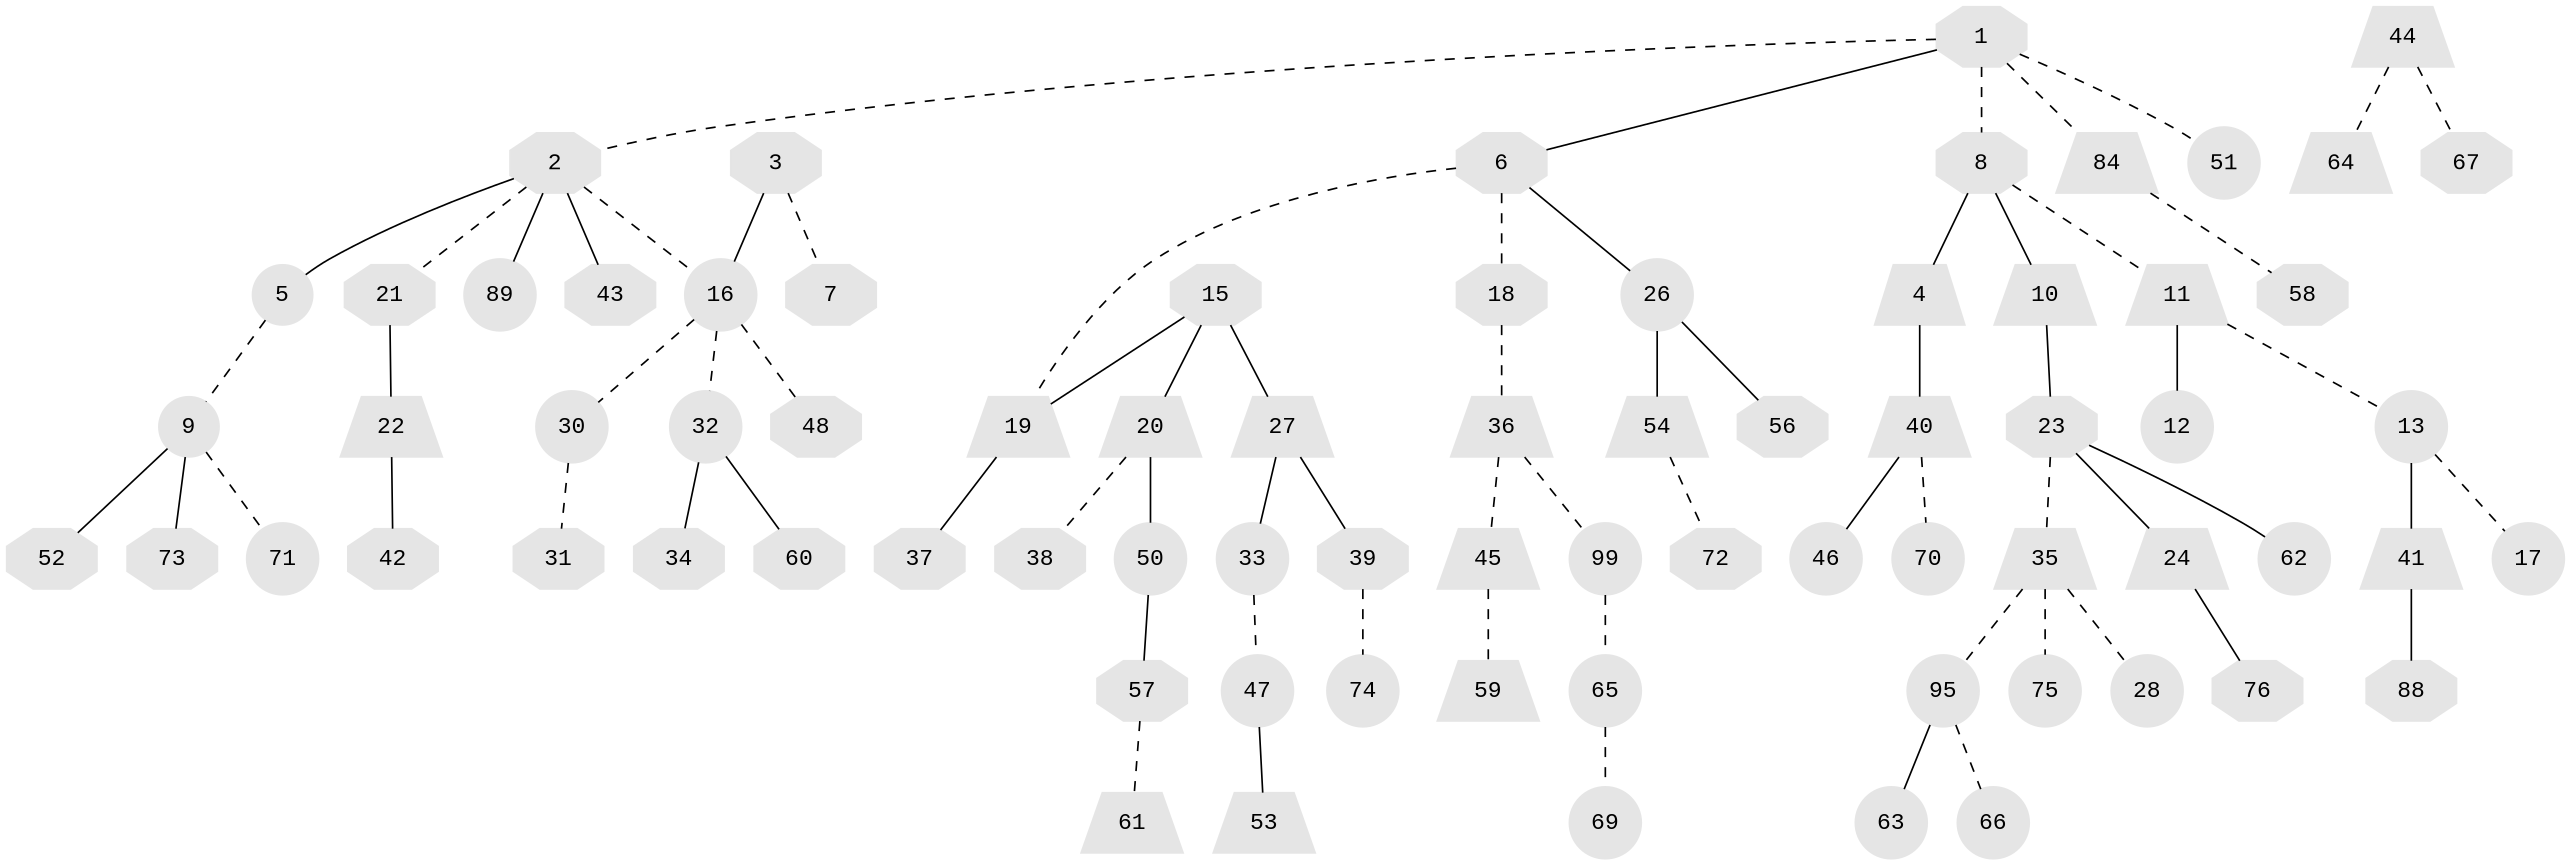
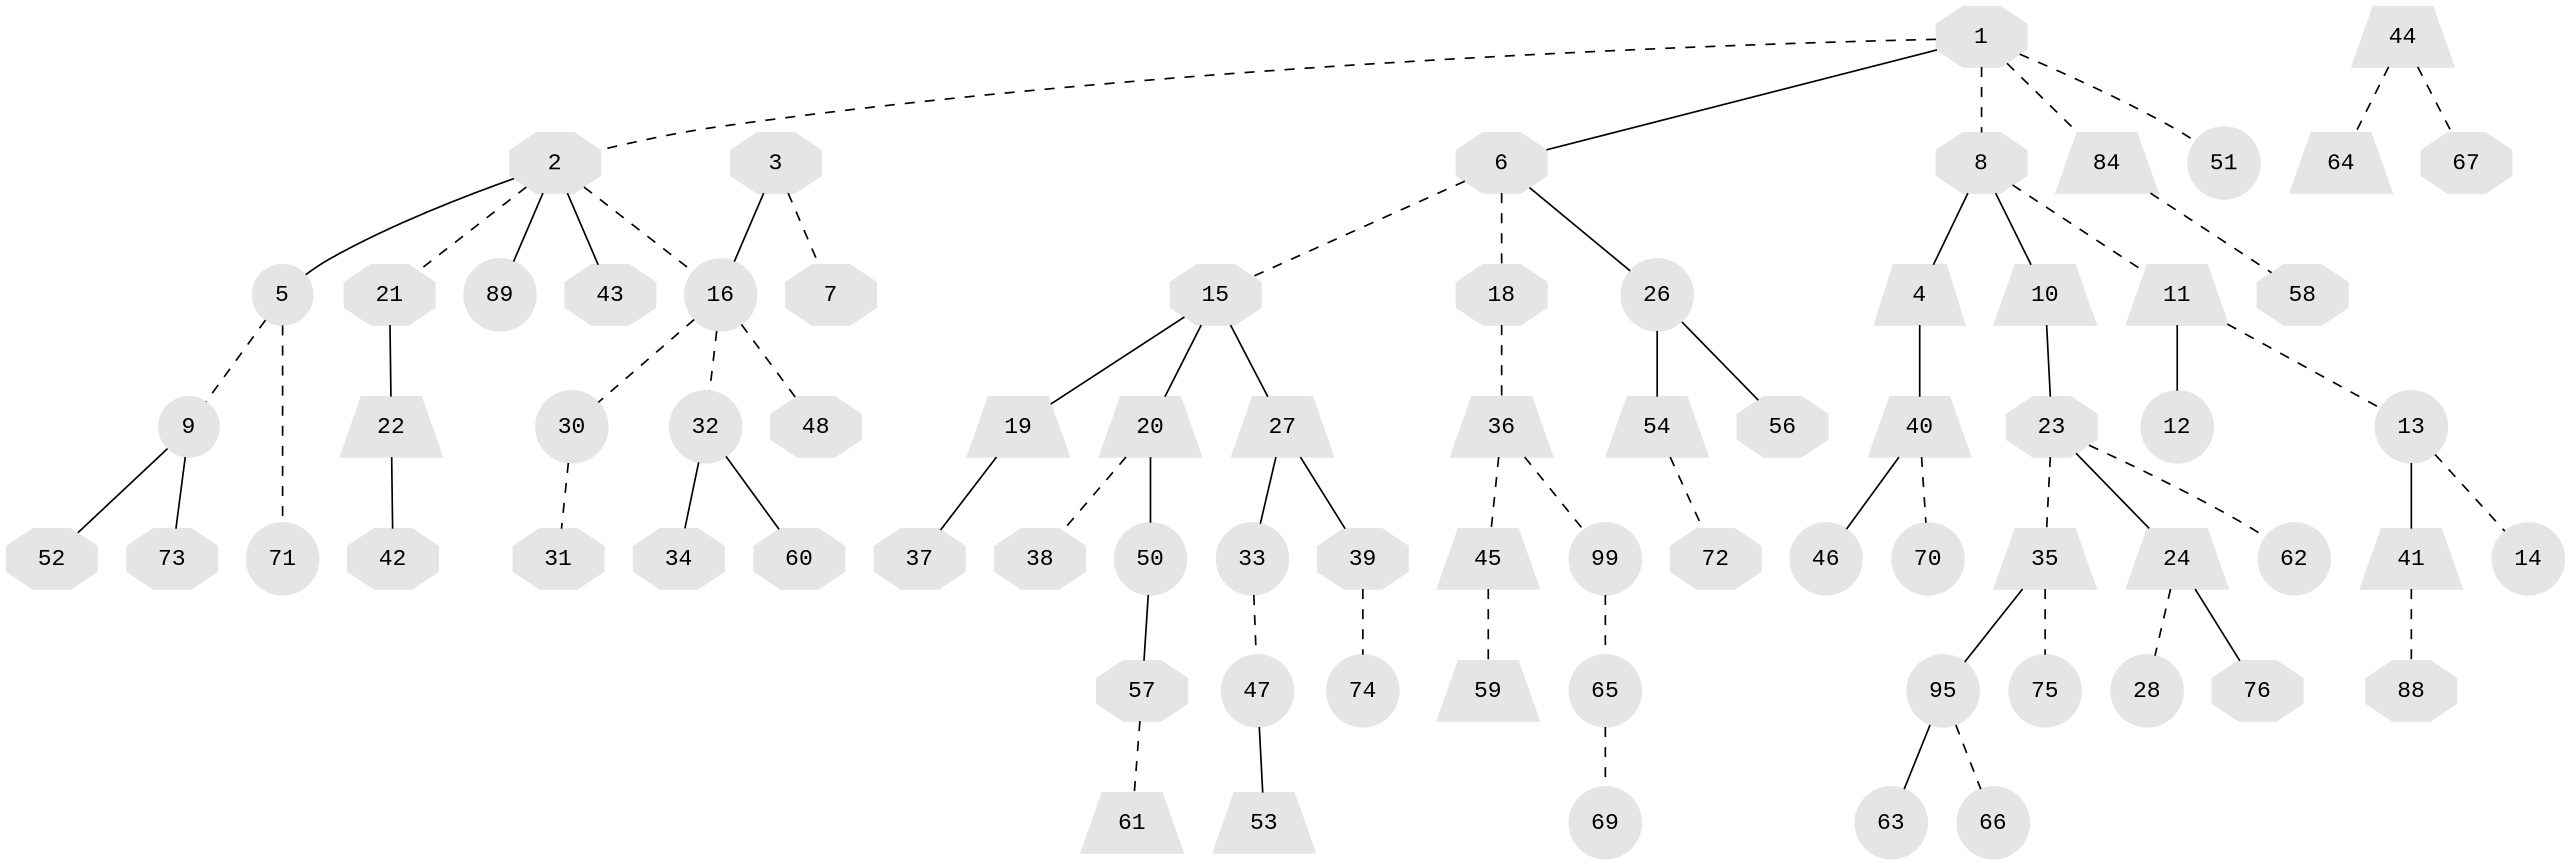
edge "6" -- "19": now "6" -- "15"
edge "23" -- "62": style solid -> dashed
edge "9" -- "71": now "5" -- "71"
node "17": label "17" -> "14"
edge "41" -- "88": style solid -> dashed
edge "35" -- "95": style dashed -> solid
edge "35" -- "28": now "24" -- "28"
